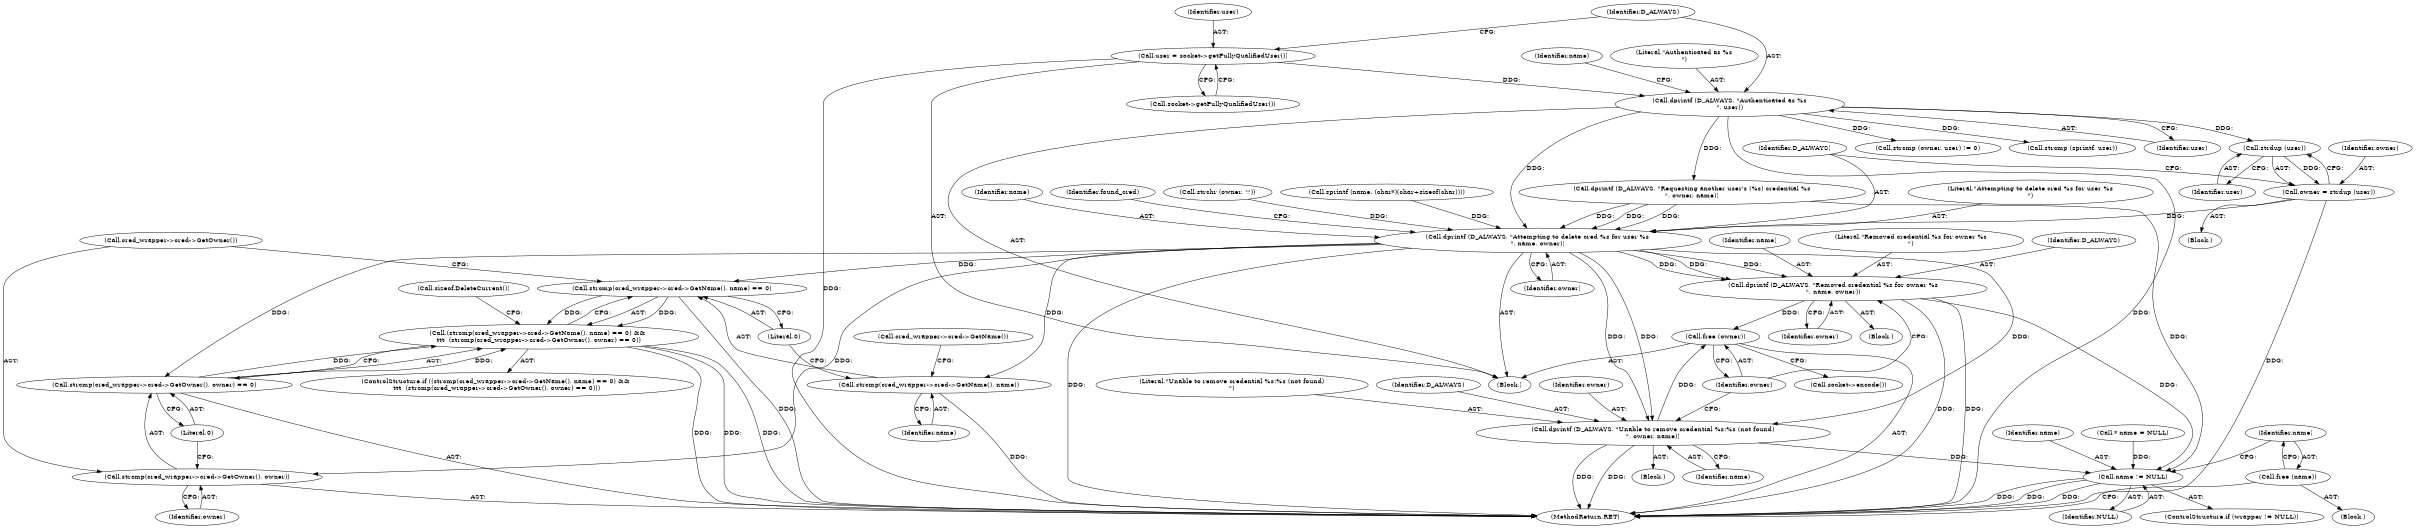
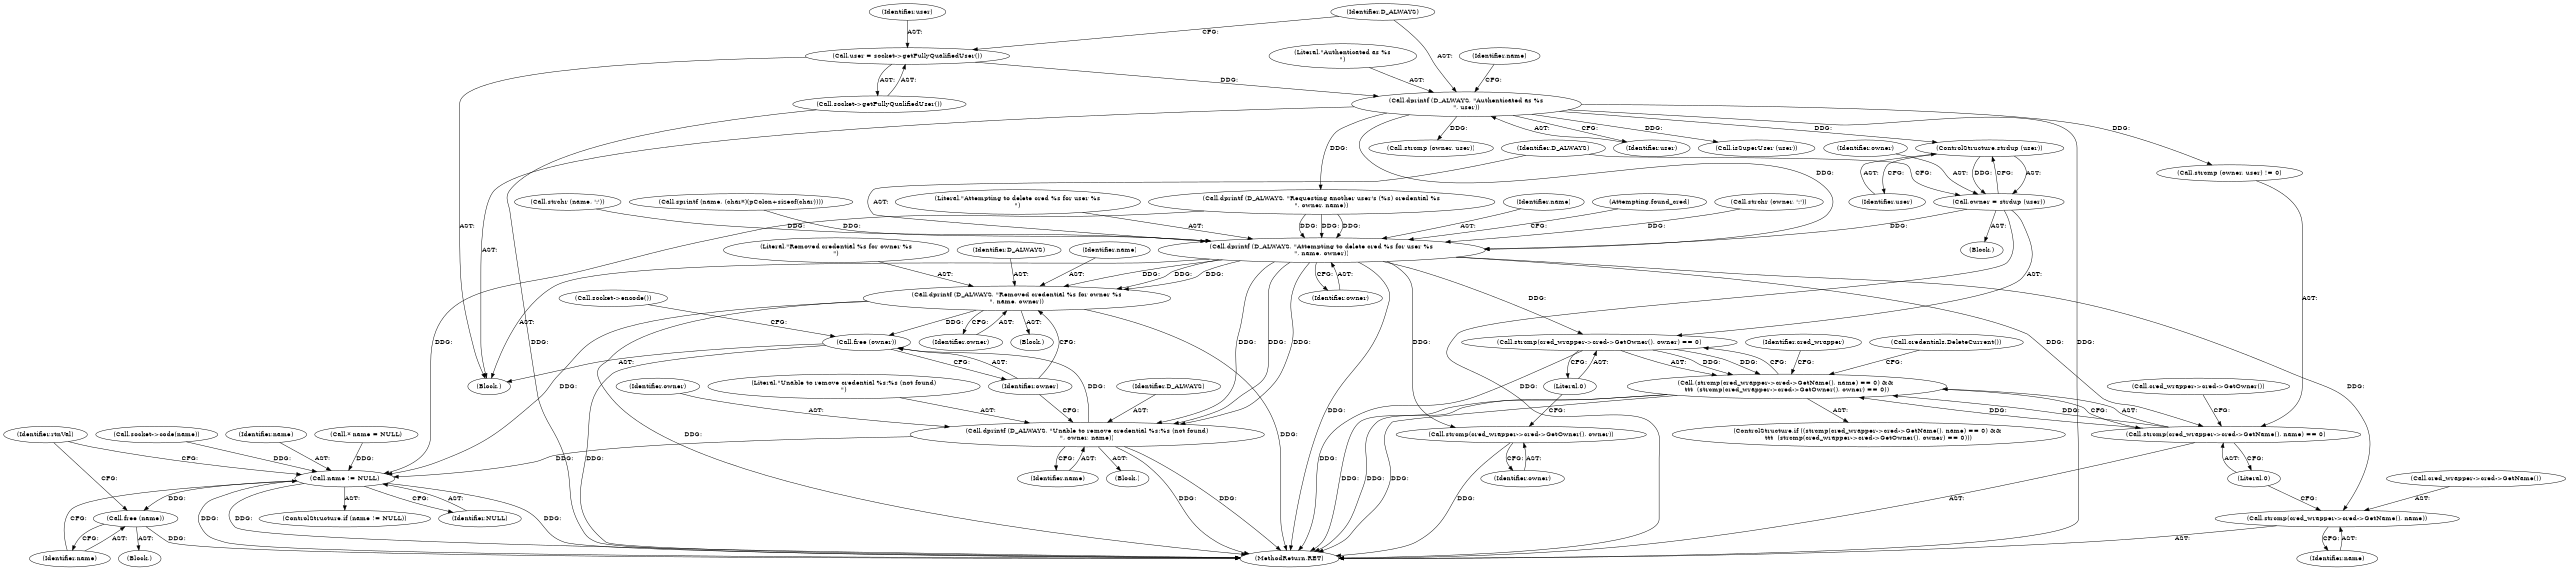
edge "(Call,user = socket->getFullyQualifiedUser())" -> "(Call,socket->getFullyQualifiedUser())": label "CFG: " -> "AST: "
edge "(Call,socket->getFullyQualifiedUser())" -> "(Call,user = socket->getFullyQualifiedUser())": label "CFG: " -> "AST: "
node "(Call,isSuperUser (user))": added
node "(Call,strcmp (sprintf, user))": label "(Call,strcmp (sprintf, user))" -> "(Call,strcmp (owner, user))"
node "(Call,strdup (user))": label "(Call,strdup (user))" -> "(ControlStructure,strdup (user))"
node "(Identifier,found_cred)": label "(Identifier,found_cred)" -> "(Attempting,found_cred)"
node "(Call,sprintf (name, (char*)(char+sizeof(char))))": label "(Call,sprintf (name, (char*)(char+sizeof(char))))" -> "(Call,sprintf (name, (char*)(pColon+sizeof(char))))"
node "(Call,strchr (name, ':'))": added
node "(Call,sizeof.DeleteCurrent())": label "(Call,sizeof.DeleteCurrent())" -> "(Call,credentials.DeleteCurrent())"
node "(Identifier,cred_wrapper)": added
edge "(Call,cred_wrapper->cred->GetOwner())" -> "(Call,strcmp(cred_wrapper->cred->GetOwner(), owner))": removed, label "AST:"
edge "(Call,strcmp(cred_wrapper->cred->GetName(), name))" -> "(Call,strcmp(cred_wrapper->cred->GetName(), name) == 0)": now "(Call,strcmp (owner, user) != 0)" -> "(Call,strcmp(cred_wrapper->cred->GetName(), name) == 0)"
edge "(Call,free (owner))" -> "(Call,socket->encode())": reversed
edge "(Call,cred_wrapper->cred->GetName())" -> "(Call,strcmp(cred_wrapper->cred->GetName(), name))": label "CFG: " -> "AST: "
edge "(Call,strcmp(cred_wrapper->cred->GetName(), name) == 0)" -> "(MethodReturn,RET)": label "DDG: " -> "AST: "
edge "(Call,free (owner))" -> "(MethodReturn,RET)": label "AST: " -> "DDG: "
node "(Identifier,rtnVal)": added
node "(Call,socket->code(name))": added
edge "(Call,strcmp(cred_wrapper->cred->GetOwner(), owner))" -> "(Call,strcmp(cred_wrapper->cred->GetOwner(), owner) == 0)": now "(Call,owner = strdup (user))" -> "(Call,strcmp(cred_wrapper->cred->GetOwner(), owner) == 0)"
edge "(Call,user = socket->getFullyQualifiedUser())" -> "(MethodReturn,RET)": now "(Call,socket->getFullyQualifiedUser())" -> "(MethodReturn,RET)"
edge "(Call,strcmp(cred_wrapper->cred->GetOwner(), owner) == 0)" -> "(MethodReturn,RET)": label "AST: " -> "DDG: "
edge "(Call,strcmp(cred_wrapper->cred->GetName(), name))" -> "(MethodReturn,RET)": label "DDG: " -> "AST: "
edge "(Call,name != NULL)" -> "(Call,free (name))": added, label "DDG:"
edge "(Call,strcmp(cred_wrapper->cred->GetOwner(), owner))" -> "(MethodReturn,RET)": label "AST: " -> "DDG: "
edge "(Call,free (name))" -> "(MethodReturn,RET)": label "CFG: " -> "DDG: "
edge "(Call,name != NULL)" -> "(Identifier,NULL)": label "AST: " -> "CFG: "
node "(ControlStructure,if (wrapper != NULL))": label "(ControlStructure,if (wrapper != NULL))" -> "(ControlStructure,if (name != NULL))"
